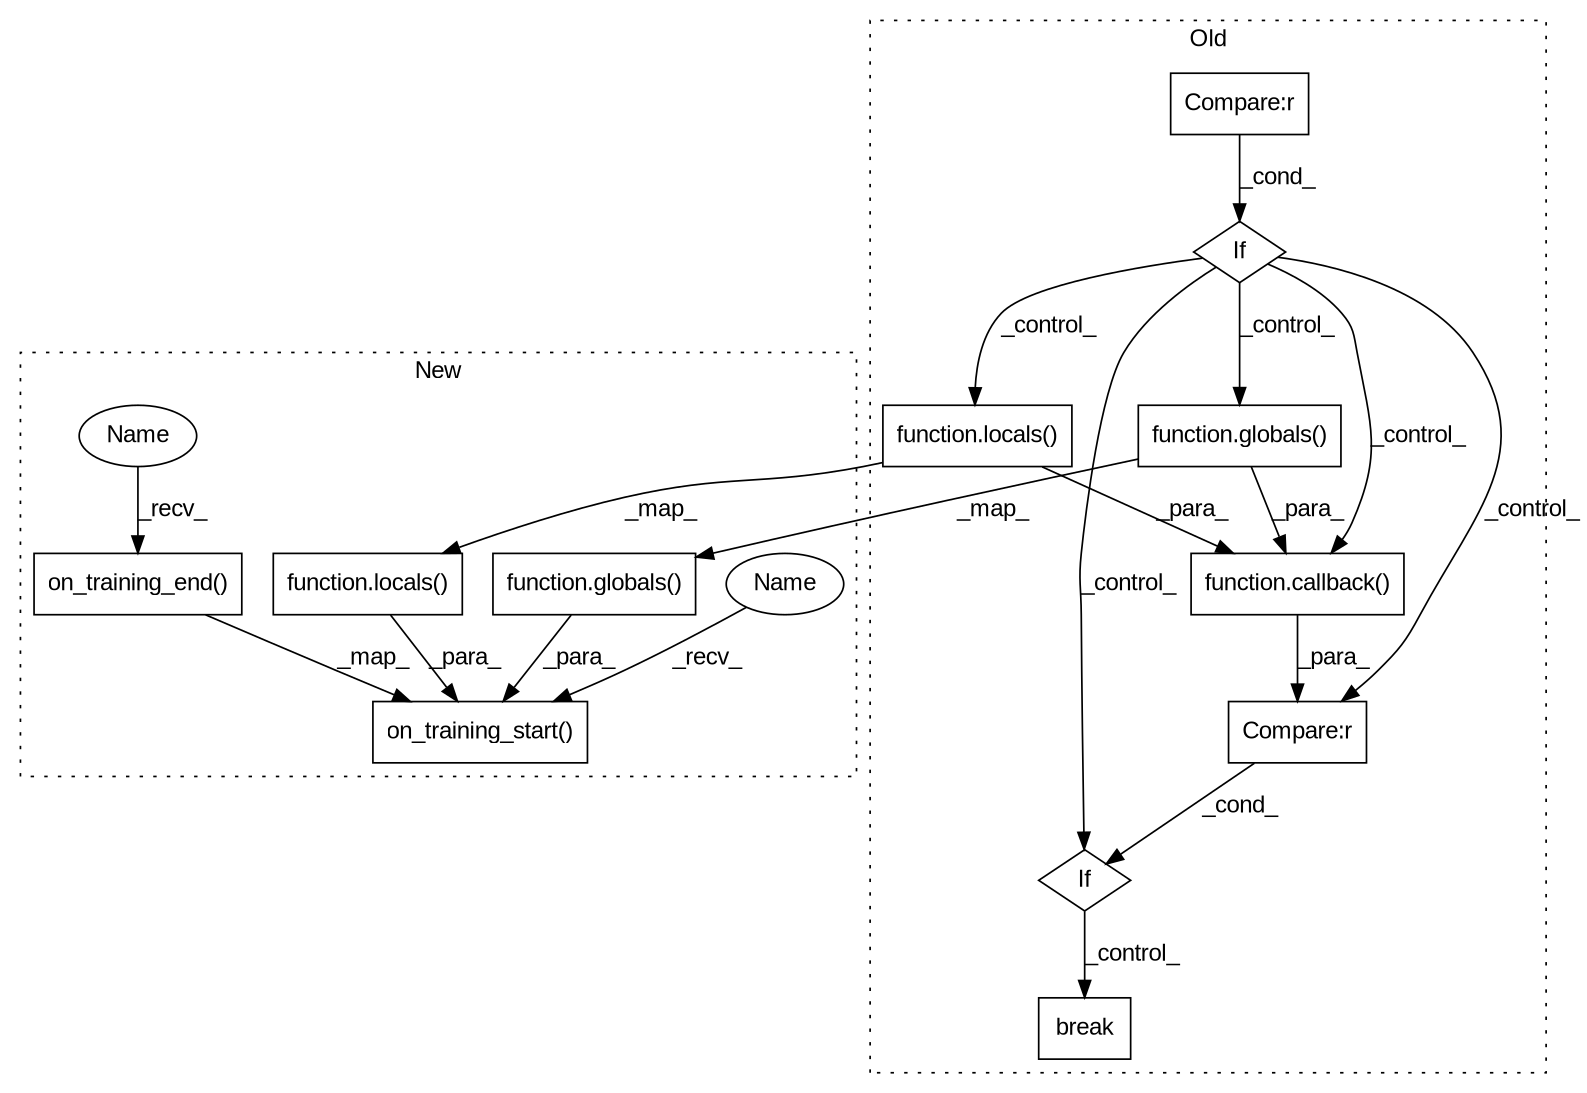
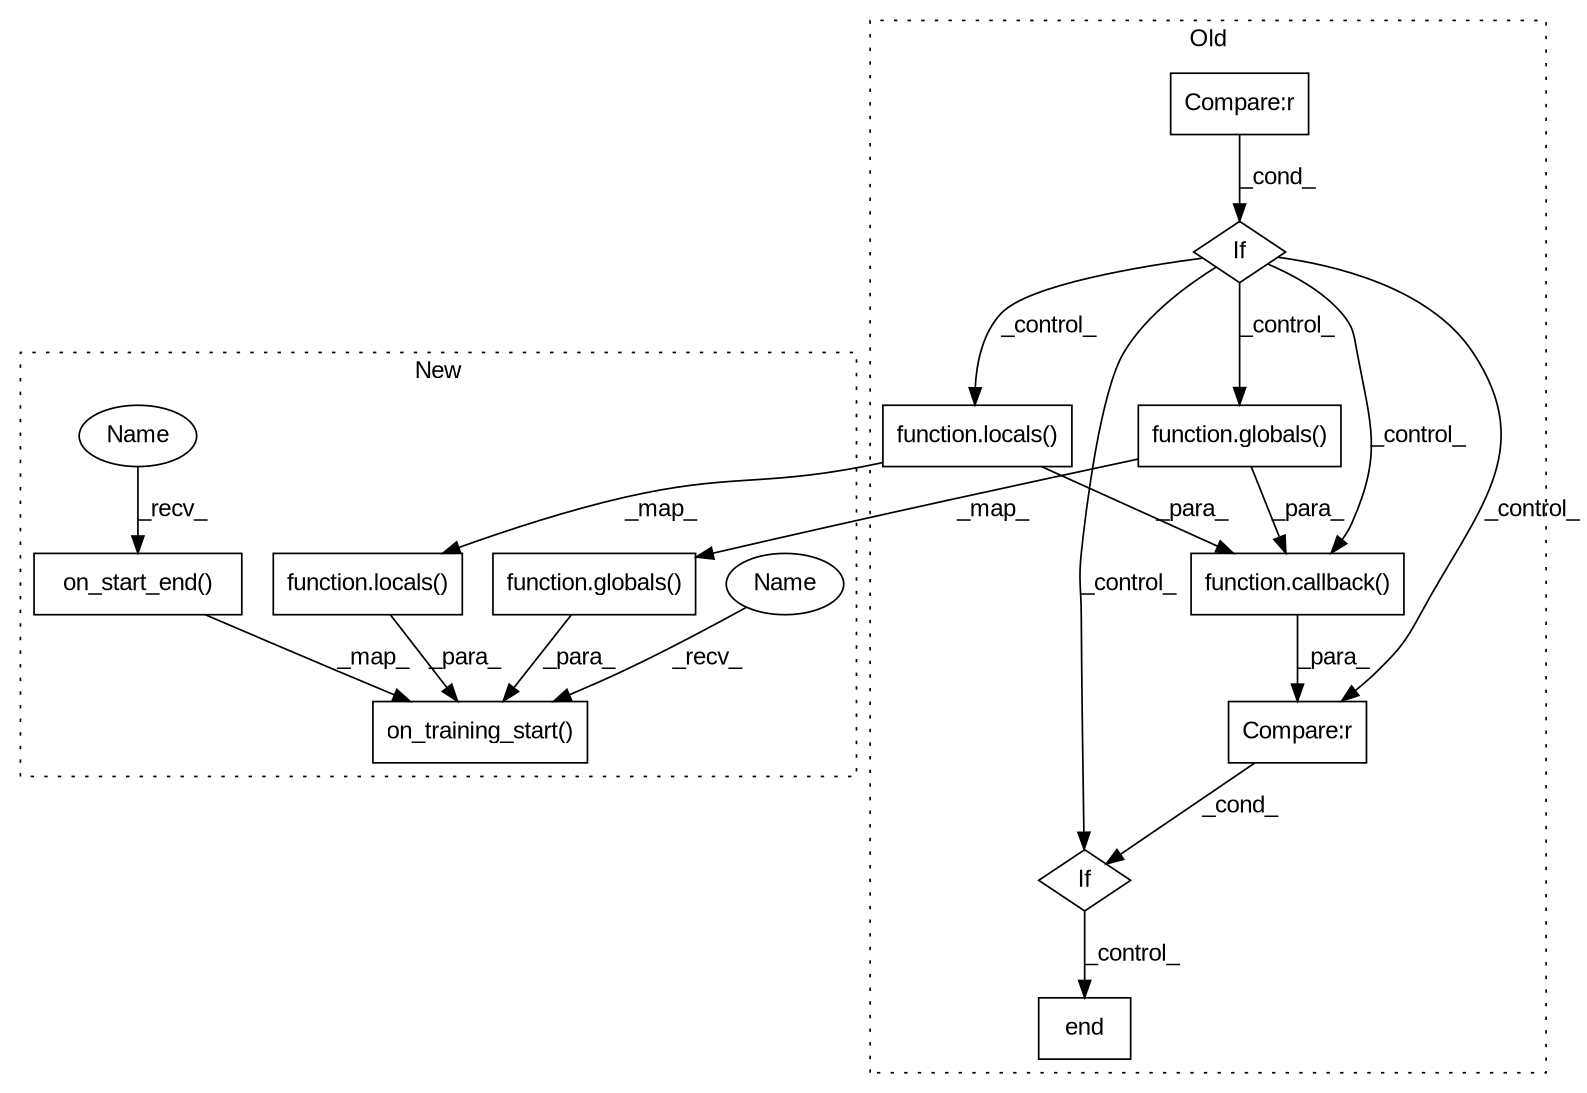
node "on_training_end()": label "on_training_end()" -> "on_start_end()"
node "break": label "break" -> "end"
